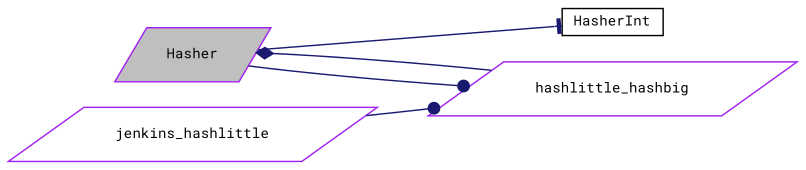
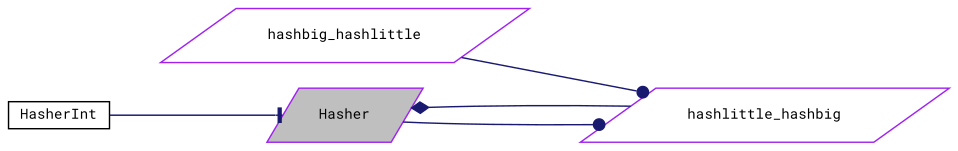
edge "Hasher" -> "HasherInt": reversed
node "jenkins_hashlittle": label "jenkins_hashlittle" -> "hashbig_hashlittle"
